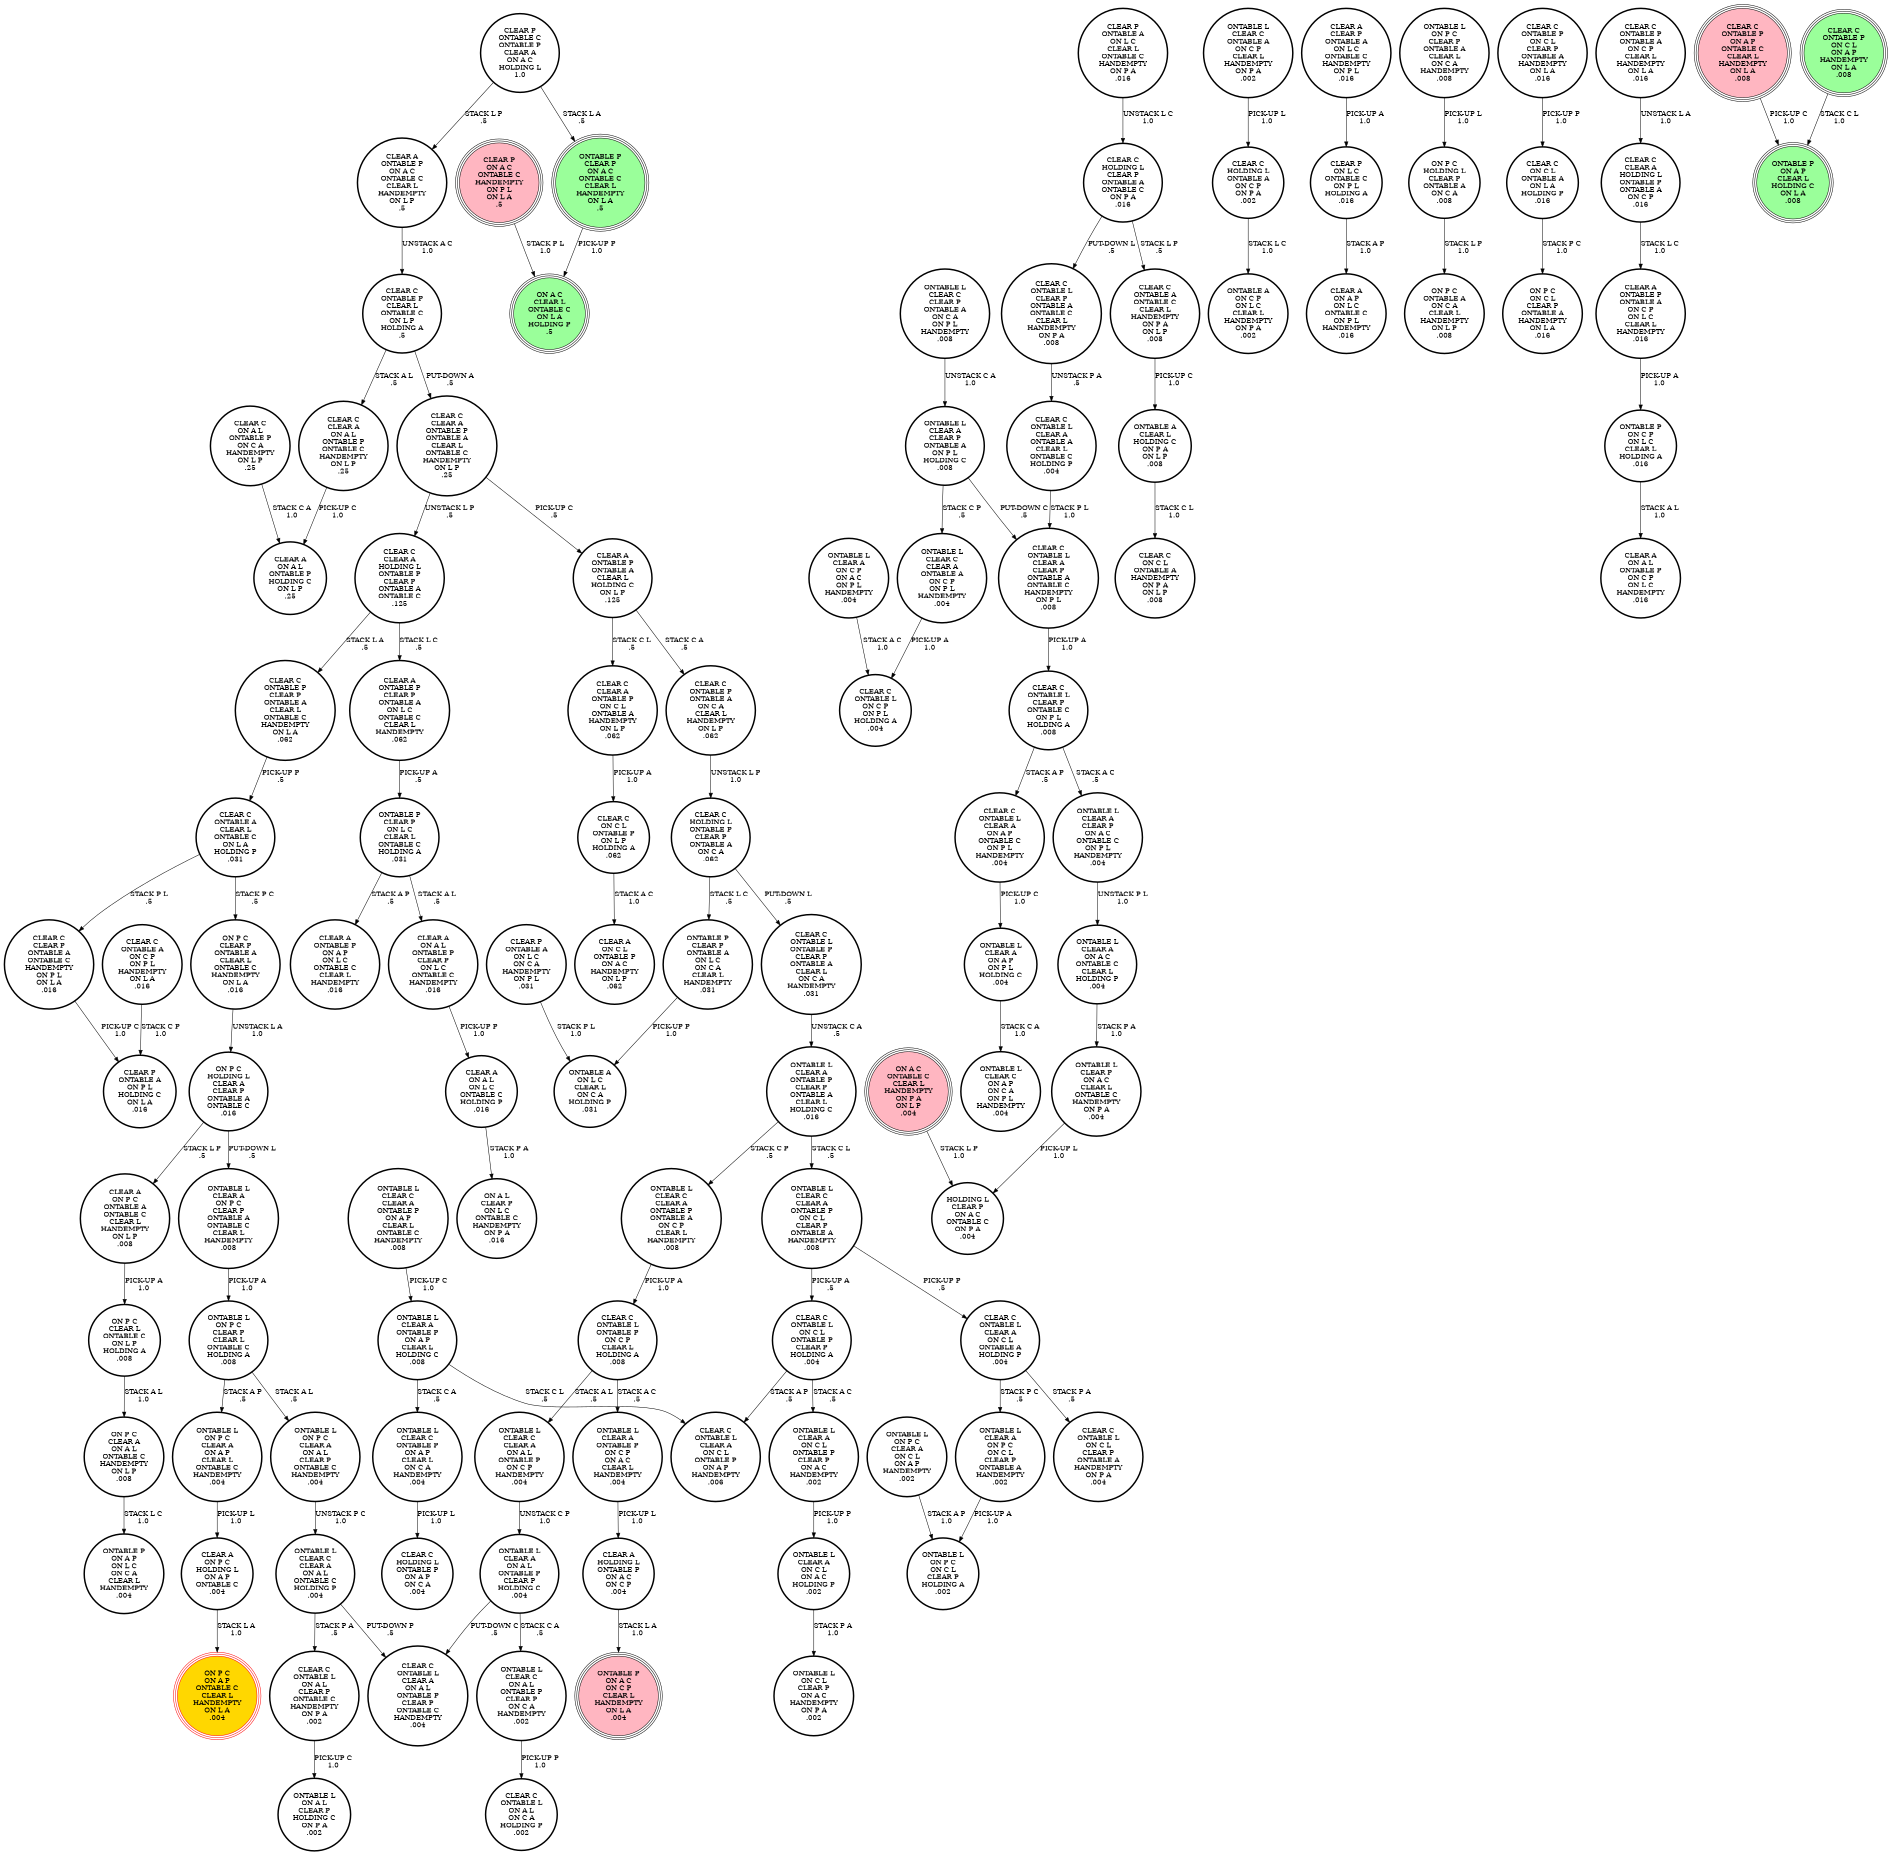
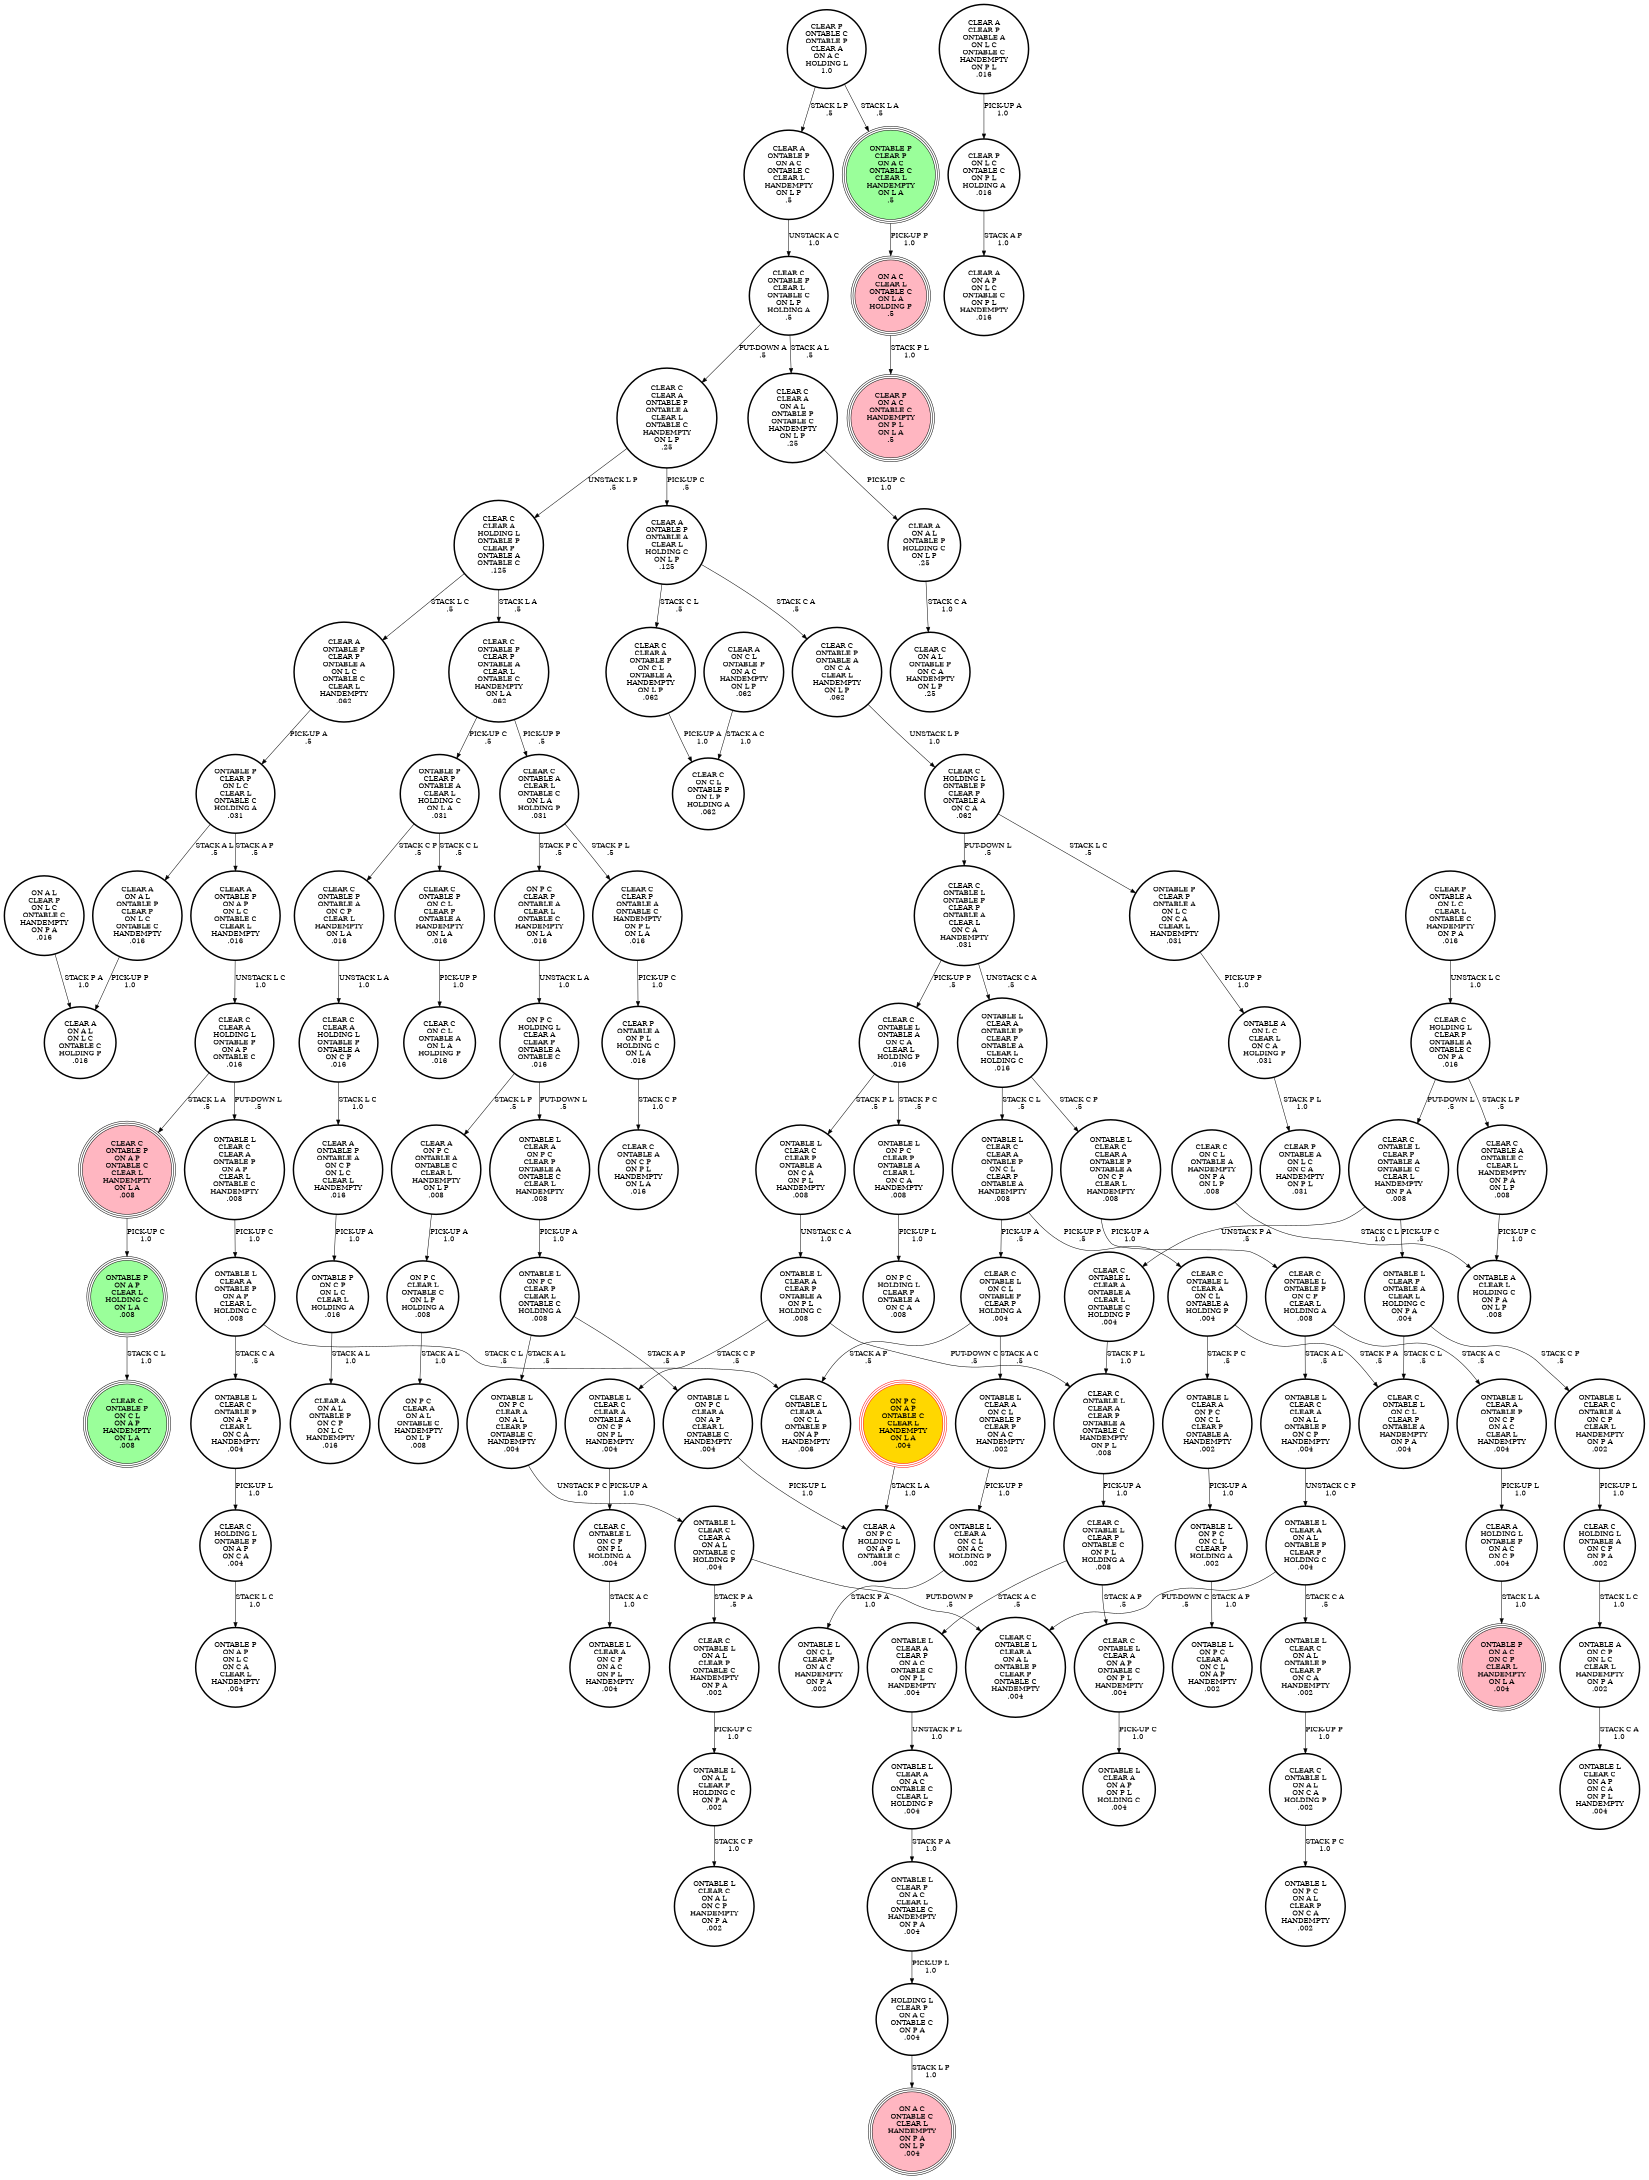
edge "CLEAR C ONTABLE P ON C L ON A P HANDEMPTY ON L A .008" -> "ONTABLE P ON A P CLEAR L HOLDING C ON L A .008": reversed
edge "CLEAR P ON A C ONTABLE C HANDEMPTY ON P L ON L A .5" -> "ON A C CLEAR L ONTABLE C ON L A HOLDING P .5": reversed
node "ON A C CLEAR L ONTABLE C ON L A HOLDING P .5": fillcolor palegreen1 -> lightpink
node "ON P C ONTABLE A ON C A CLEAR L HANDEMPTY ON L P .008": removed
node "ON P C ON C L CLEAR P ONTABLE A HANDEMPTY ON L A .016": removed
edge "ONTABLE A CLEAR L HOLDING C ON P A ON L P .008" -> "CLEAR C ON C L ONTABLE A HANDEMPTY ON P A ON L P .008": reversed
edge "CLEAR C ON A L ONTABLE P ON C A HANDEMPTY ON L P .25" -> "CLEAR A ON A L ONTABLE P HOLDING C ON L P .25": reversed
edge "ONTABLE L CLEAR A ON C P ON A C ON P L HANDEMPTY .004" -> "CLEAR C ONTABLE L ON C P ON P L HOLDING A .004": reversed
node "ONTABLE P CLEAR P ONTABLE A CLEAR L HOLDING C ON L A .031": added
edge "CLEAR C ON C L ONTABLE P ON L P HOLDING A .062" -> "CLEAR A ON C L ONTABLE P ON A C HANDEMPTY ON L P .062": reversed
edge "ONTABLE L CLEAR A ON A P ON P L HOLDING C .004" -> "ONTABLE L CLEAR C ON A P ON C A ON P L HANDEMPTY .004": now "ONTABLE A ON C P ON L C CLEAR L HANDEMPTY ON P A .002" -> "ONTABLE L CLEAR C ON A P ON C A ON P L HANDEMPTY .004"
edge "CLEAR C ONTABLE A ON C P ON P L HANDEMPTY ON L A .016" -> "CLEAR P ONTABLE A ON P L HOLDING C ON L A .016": reversed
edge "CLEAR P ONTABLE A ON L C ON C A HANDEMPTY ON P L .031" -> "ONTABLE A ON L C CLEAR L ON C A HOLDING P .031": reversed
node "CLEAR C CLEAR A HOLDING L ONTABLE P ON A P ONTABLE C .016": added
node "CLEAR C ONTABLE L ONTABLE A ON C A CLEAR L HOLDING P .016": added
edge "CLEAR A ON A L ON L C ONTABLE C HOLDING P .016" -> "ON A L CLEAR P ON L C ONTABLE C HANDEMPTY ON P A .016": reversed
edge "ON A C ONTABLE C CLEAR L HANDEMPTY ON P A ON L P .004" -> "HOLDING L CLEAR P ON A C ONTABLE C ON P A .004": reversed
node "ONTABLE L CLEAR P ONTABLE A CLEAR L HOLDING C ON P A .004": added
edge "ON P C CLEAR A ON A L ONTABLE C HANDEMPTY ON L P .008" -> "ONTABLE P ON A P ON L C ON C A CLEAR L HANDEMPTY .004": now "CLEAR C HOLDING L ONTABLE P ON A P ON C A .004" -> "ONTABLE P ON A P ON L C ON C A CLEAR L HANDEMPTY .004"
edge "ONTABLE L ON P C CLEAR A ON C L ON A P HANDEMPTY .002" -> "ONTABLE L ON P C ON C L CLEAR P HOLDING A .002": reversed
edge "CLEAR A ON P C HOLDING L ON A P ONTABLE C .004" -> "ON P C ON A P ONTABLE C CLEAR L HANDEMPTY ON L A .004": reversed
node "ONTABLE L CLEAR C ON A L ON C P HANDEMPTY ON P A .002": added
node "ONTABLE L ON P C ON A L CLEAR P ON C A HANDEMPTY .002": added
